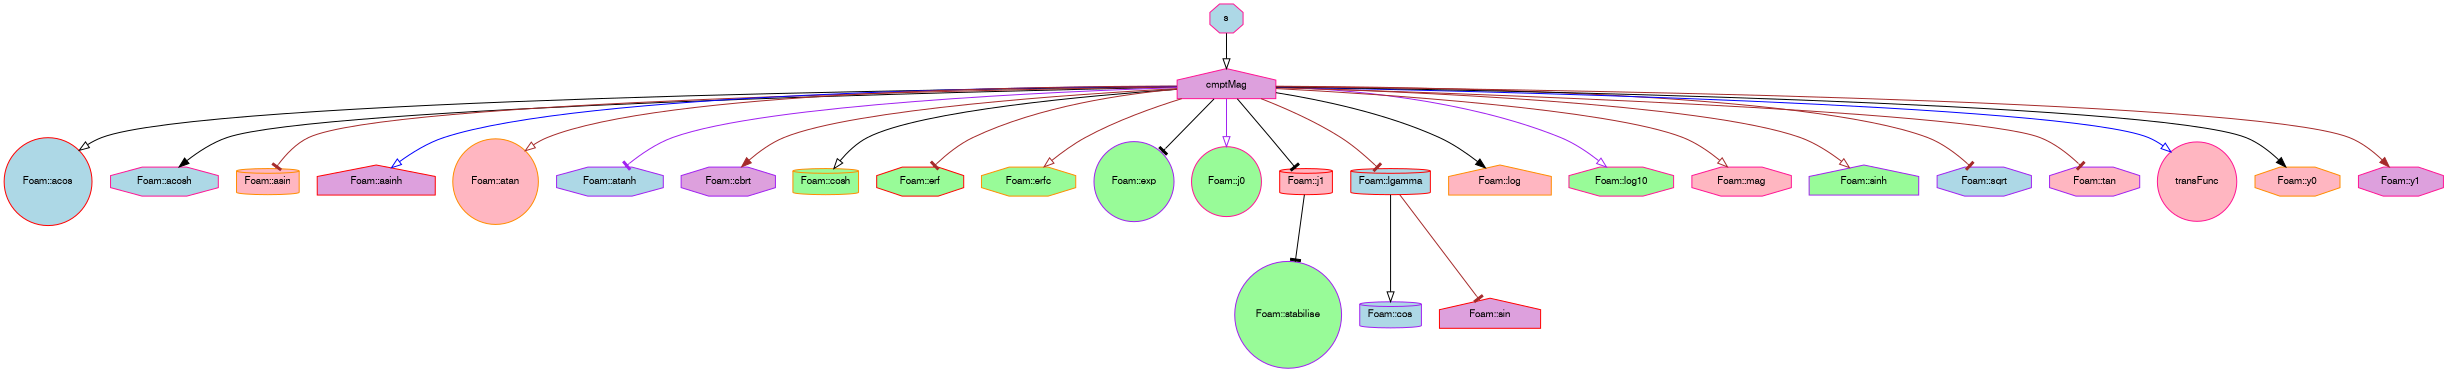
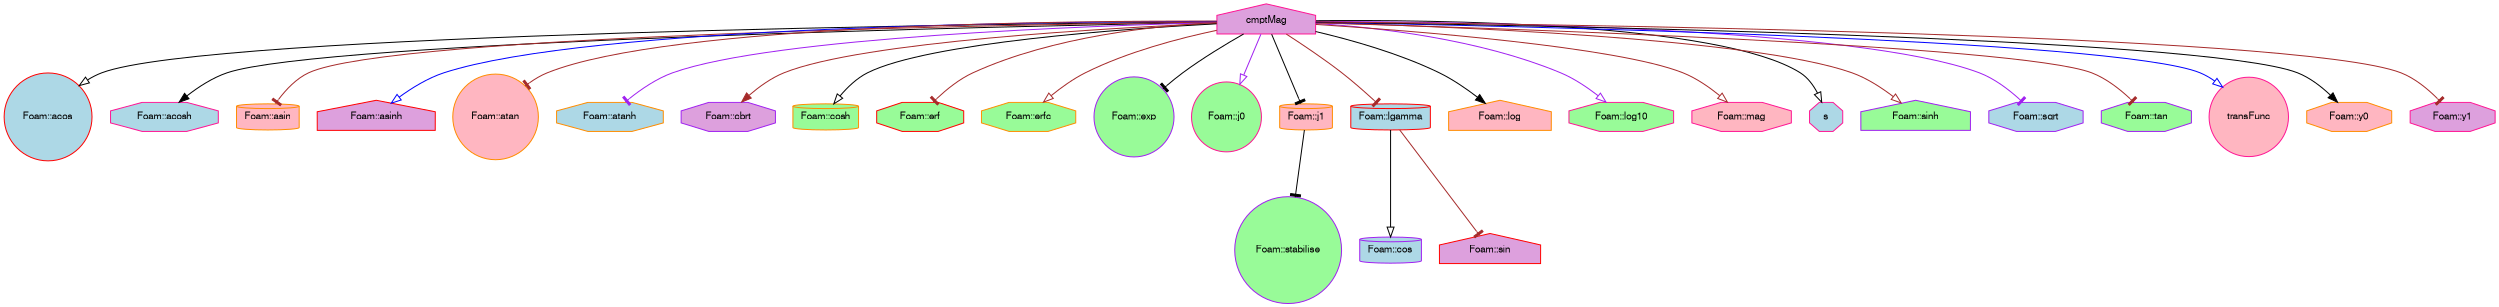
edge "s" -> "cmptMag": reversed
edge "cmptMag" -> "Foam::sqrt": color brown -> purple
edge "cmptMag" -> "Foam::y1": arrowhead normal -> tee
edge "cmptMag" -> "Foam::atan": arrowhead onormal -> tee
node "Foam::atanh": color purple -> darkorange
node "Foam::j1": color red -> darkorange
node "Foam::tan": fillcolor lightpink -> palegreen
